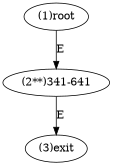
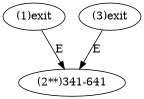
node "(1)root": label "(1)root" -> "(1)exit"
edge "(2**)341-641" -> "(3)exit": reversed
